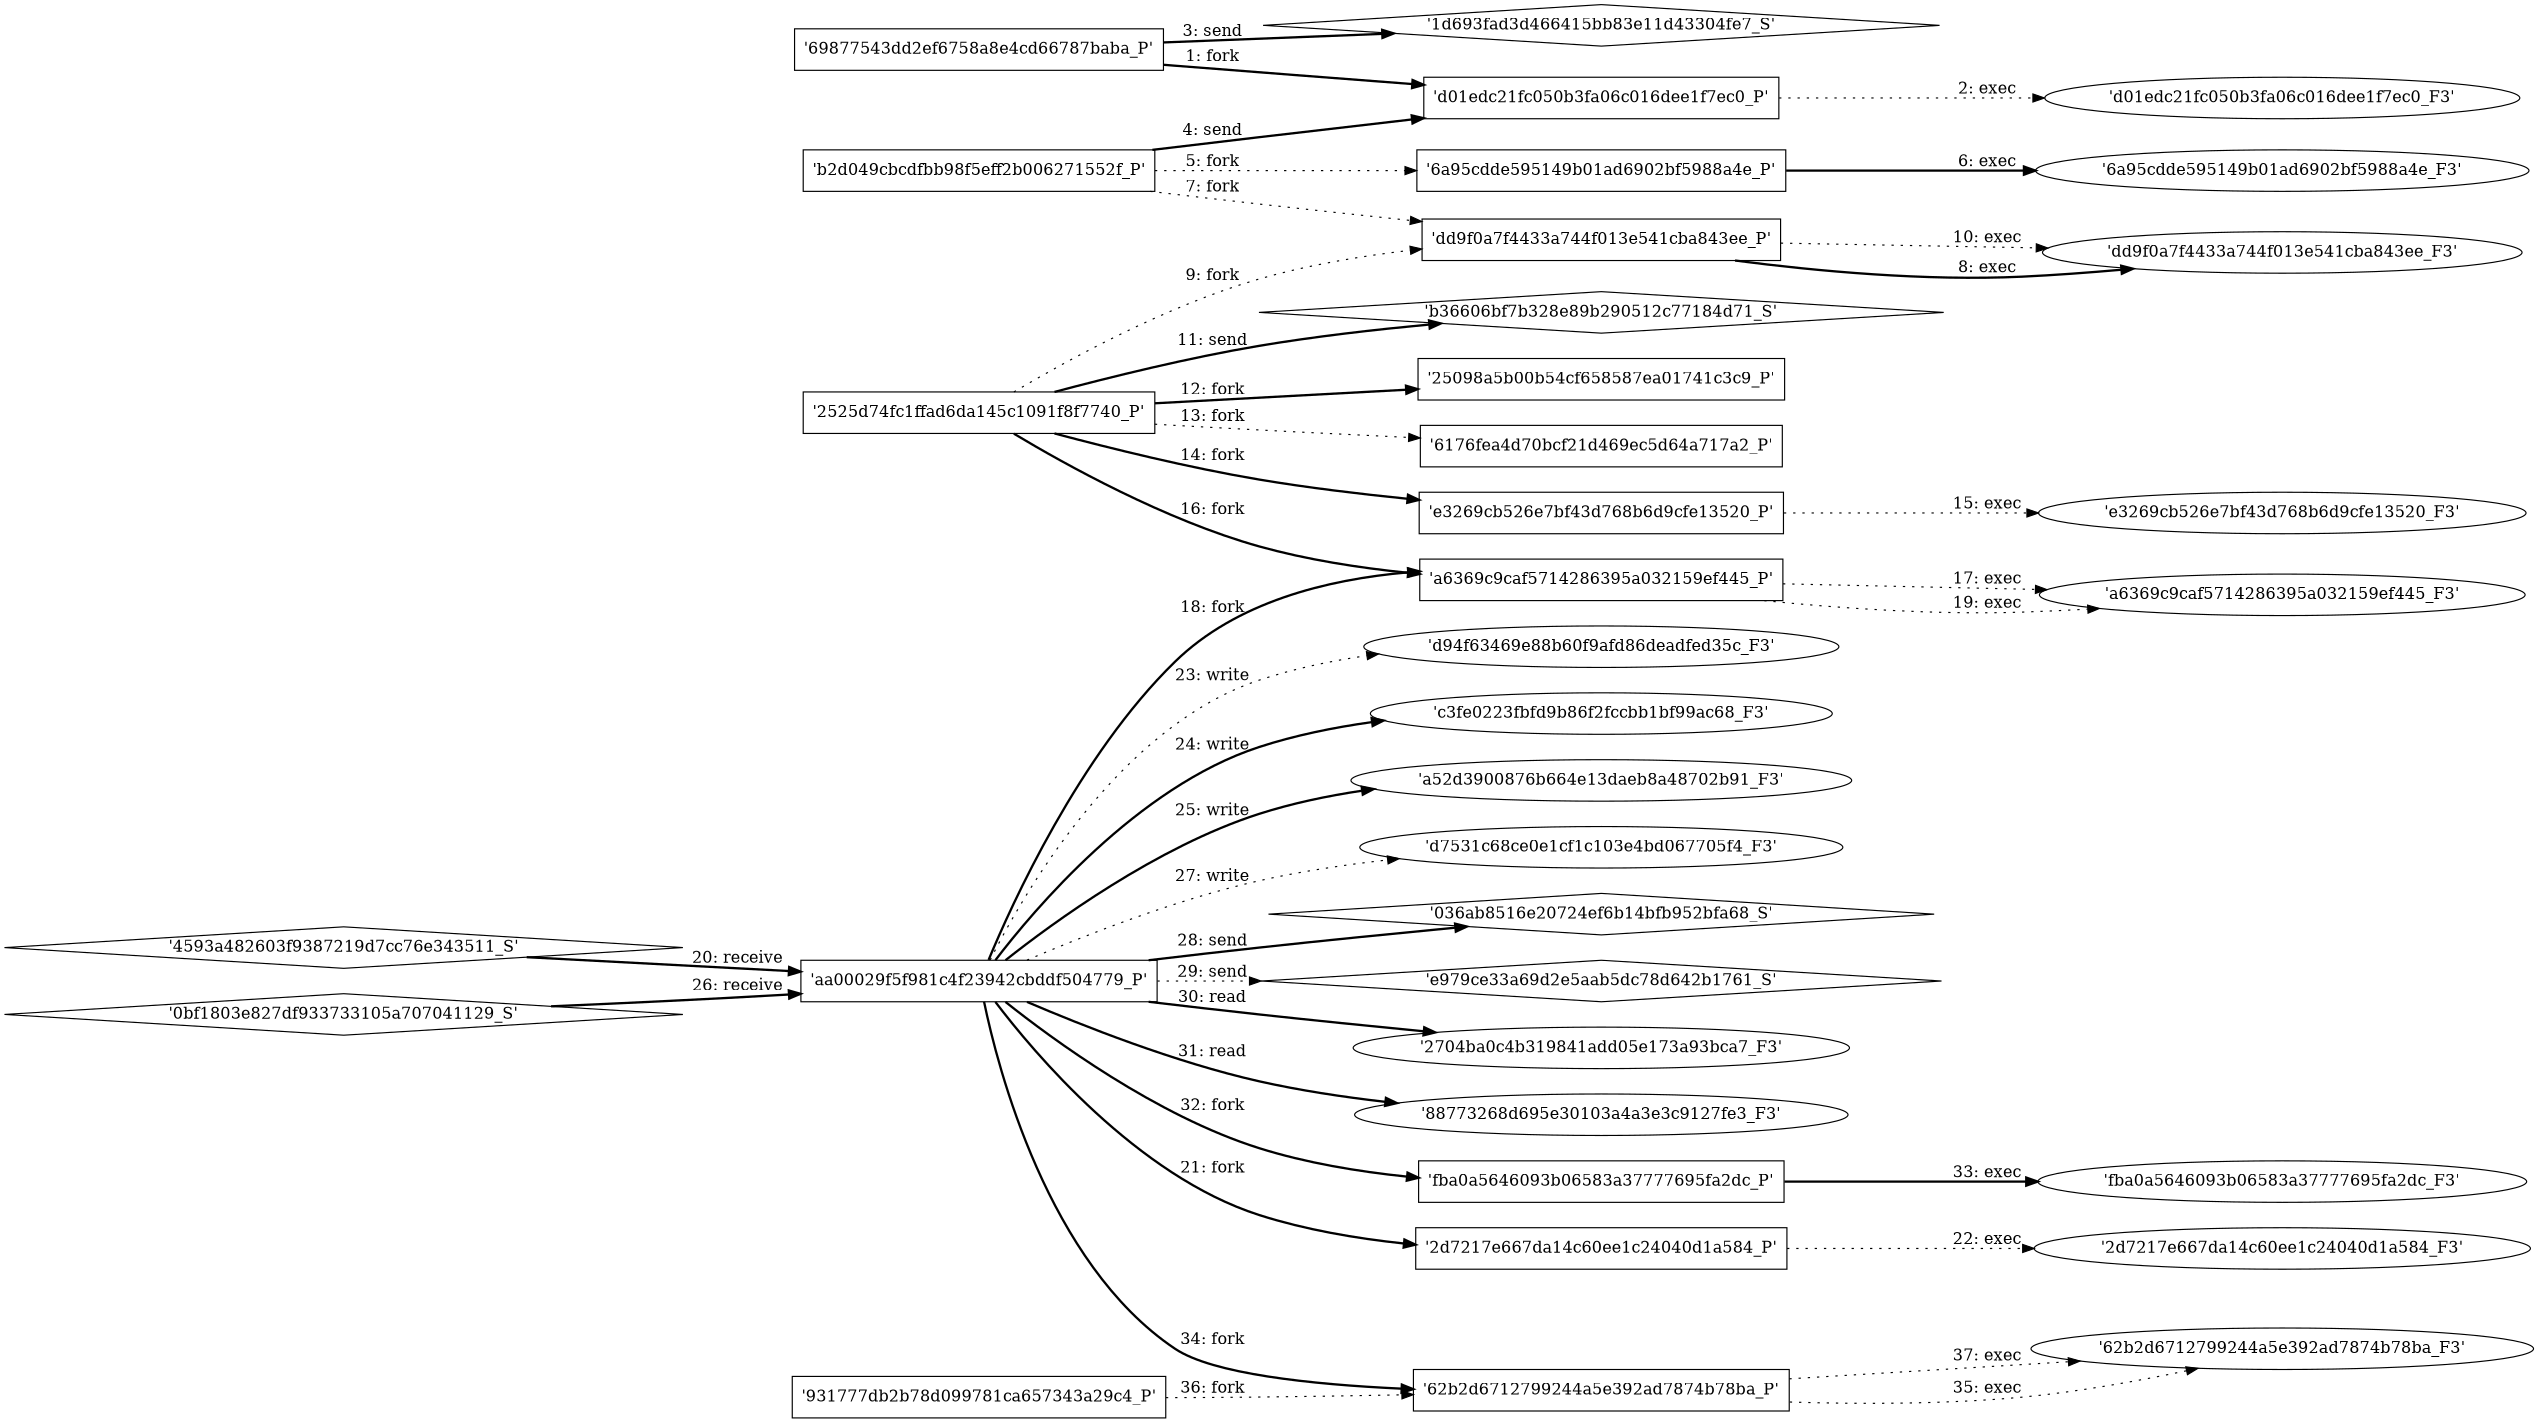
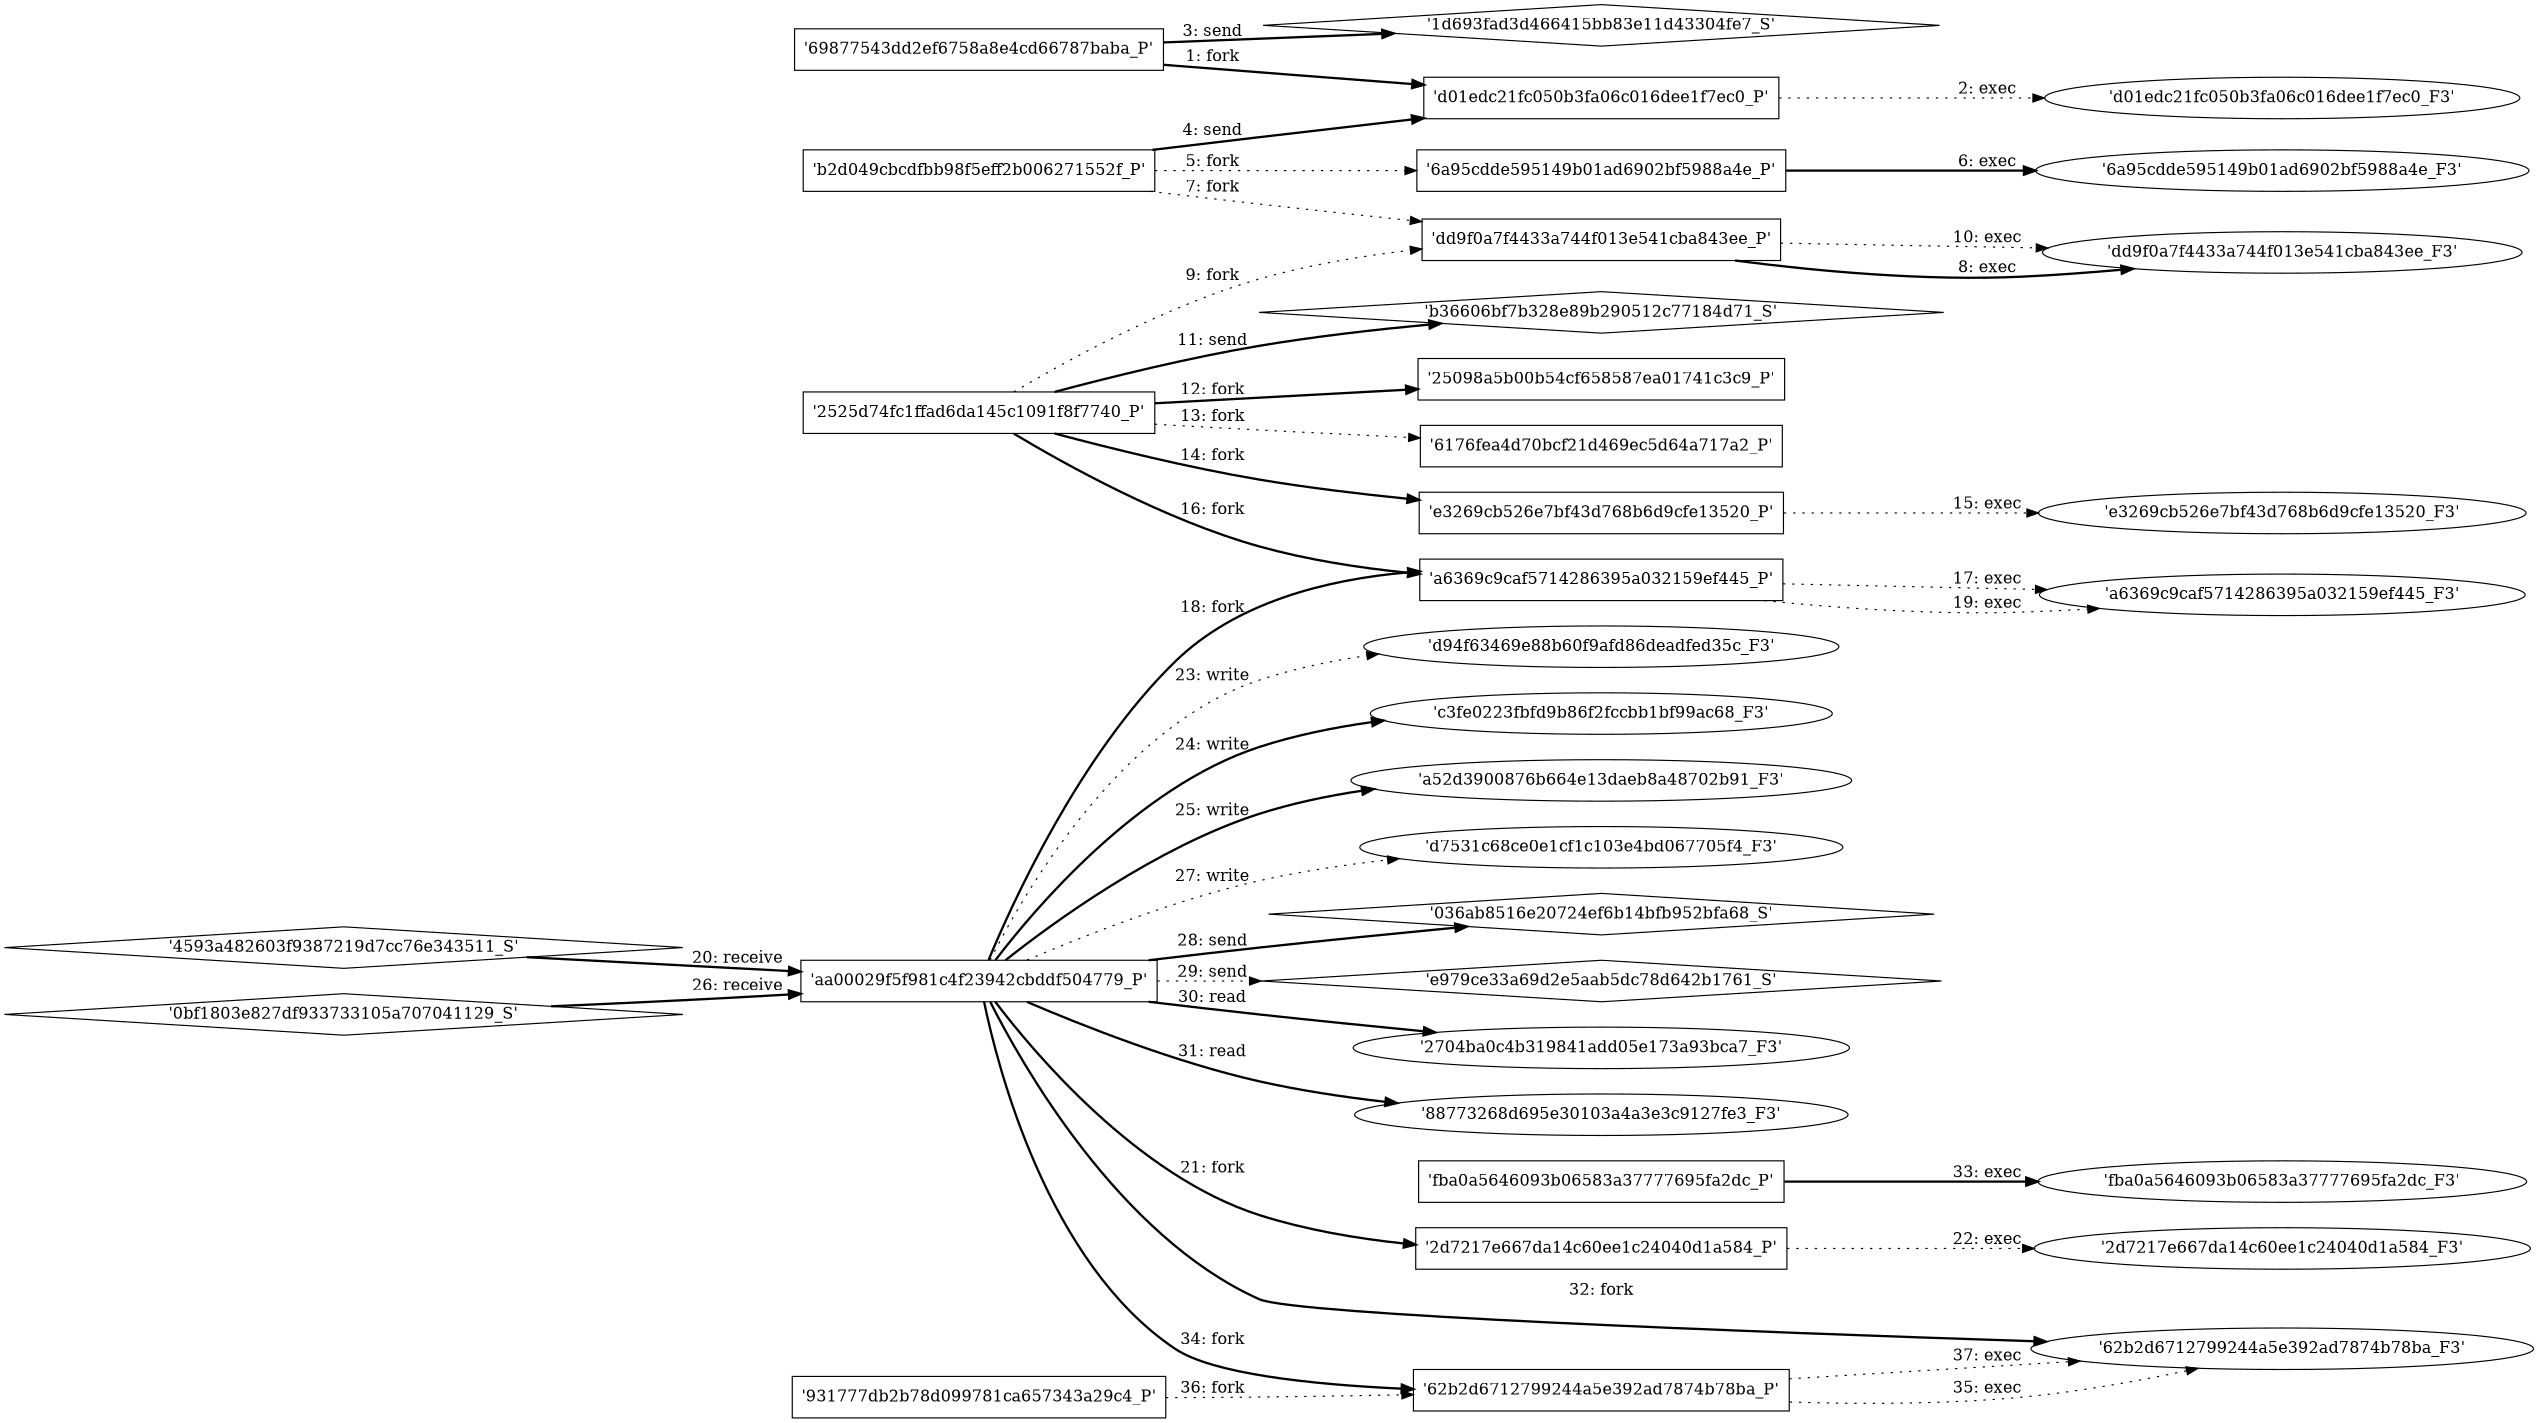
edge "'aa00029f5f981c4f23942cbddf504779_P'" -> "'fba0a5646093b06583a37777695fa2dc_P'": now "'aa00029f5f981c4f23942cbddf504779_P'" -> "'62b2d6712799244a5e392ad7874b78ba_F3'"
